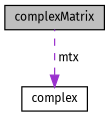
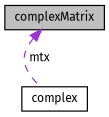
edge "complexMatrix" -> "complex": reversed
